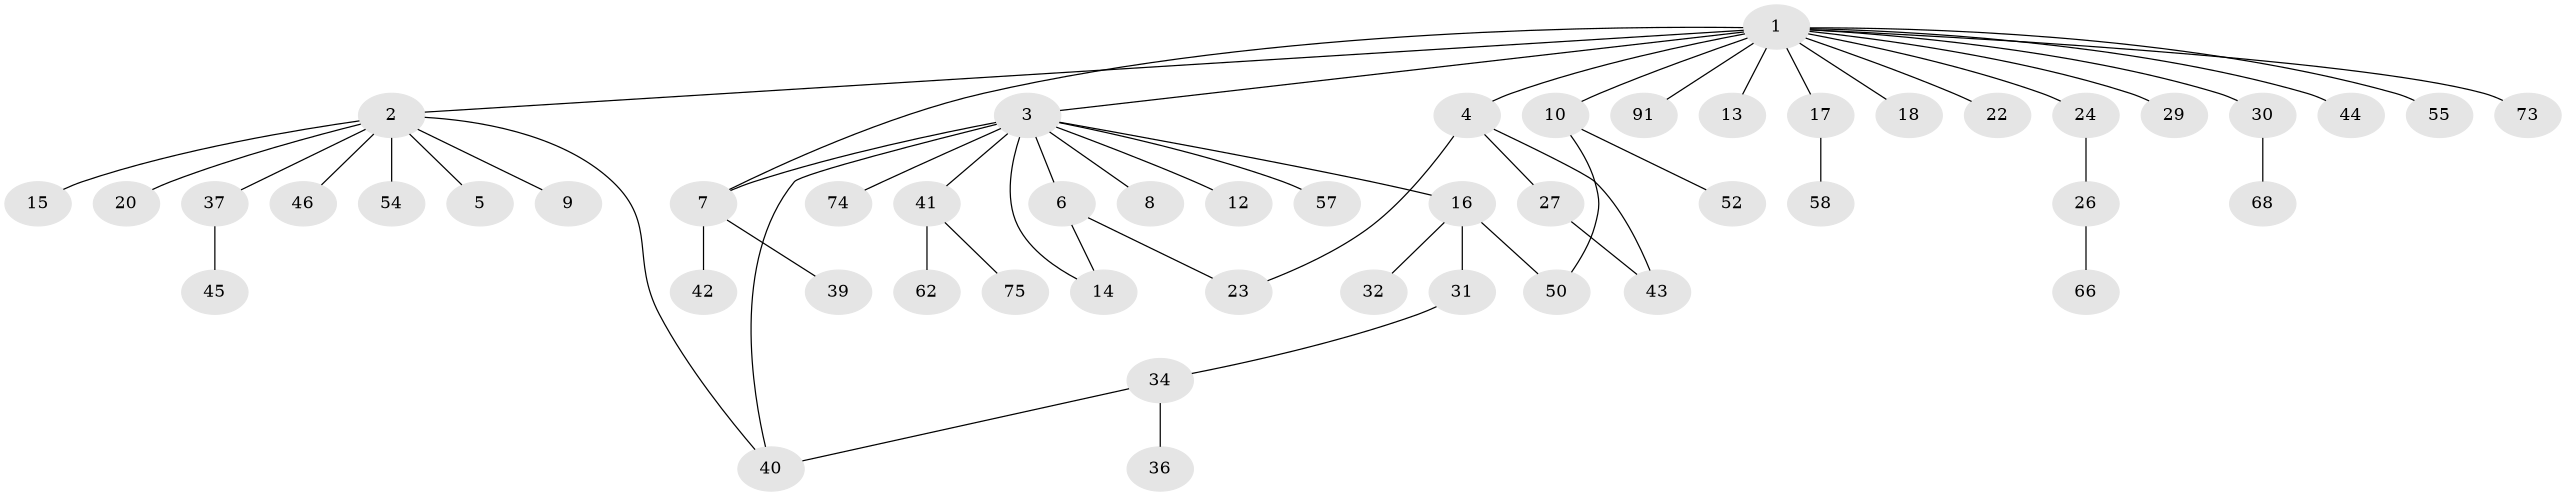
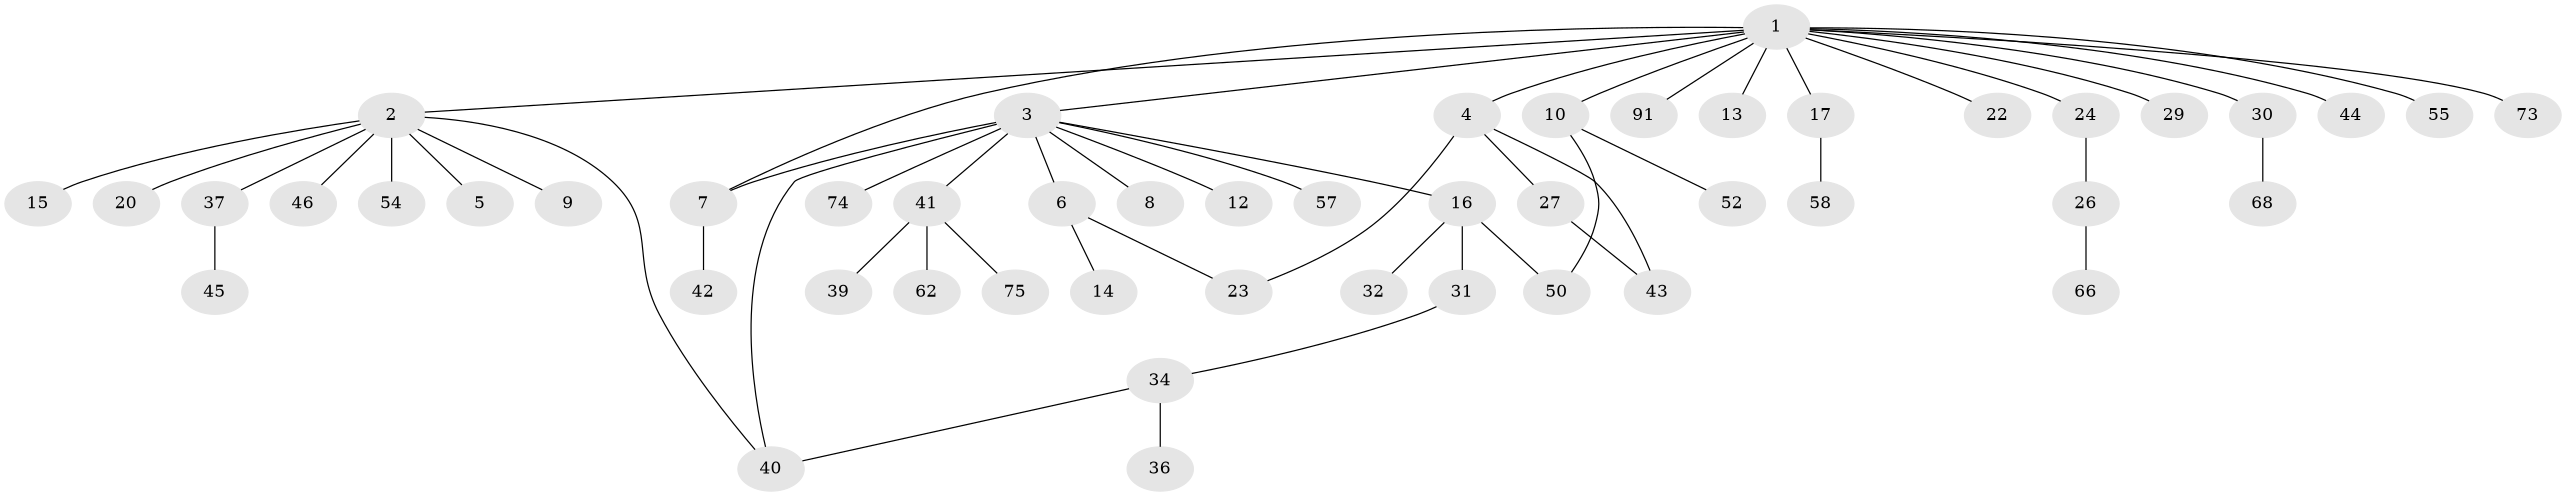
node "18": removed
edge "3" -- "14": removed
edge "7" -- "39": now "41" -- "39"
